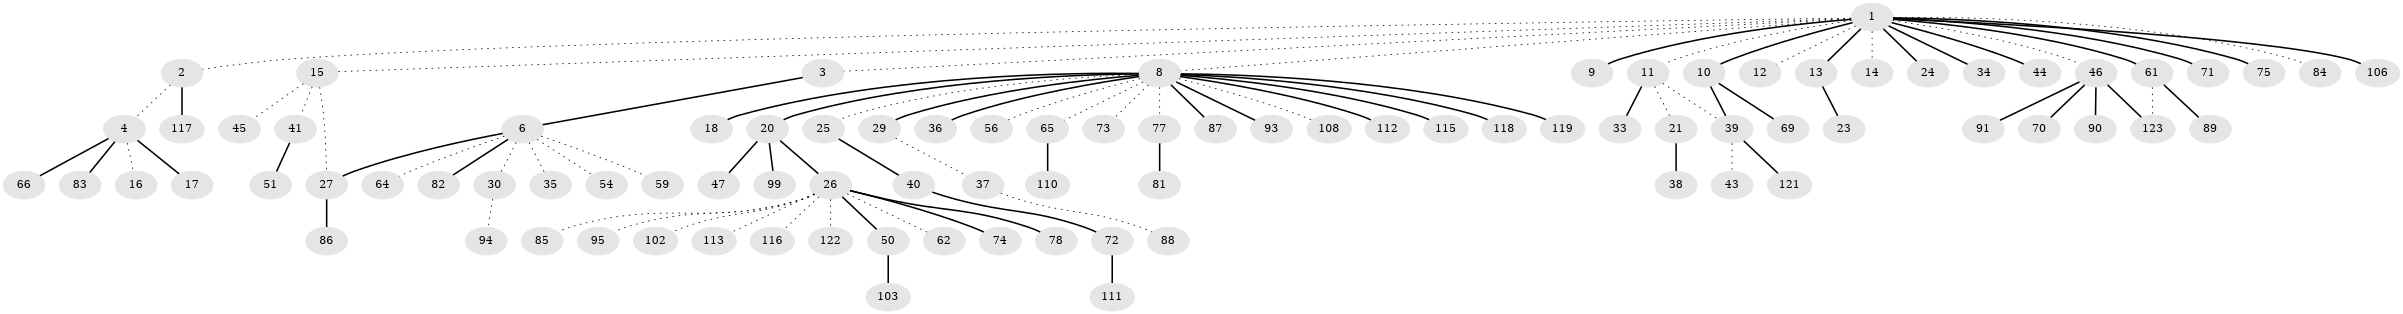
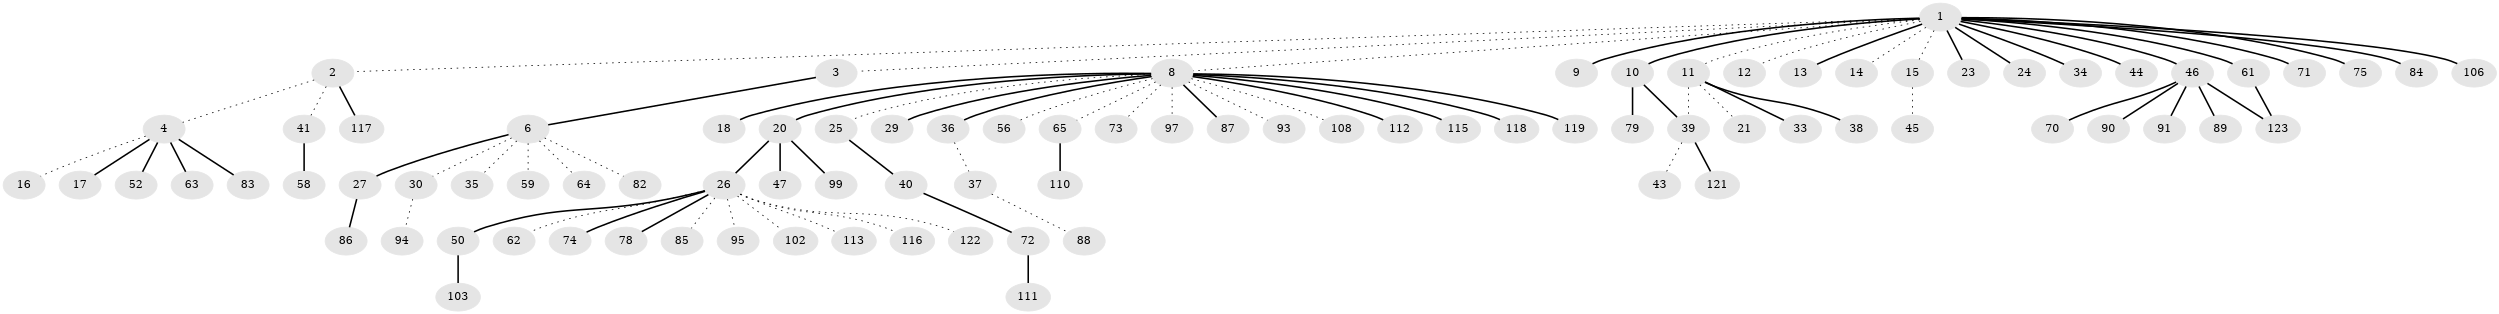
edge "1" -- "84": style dotted -> bold
edge "1" -- "46": style dotted -> bold
edge "15" -- "41": now "2" -- "41"
edge "8" -- "93": style bold -> dotted
edge "13" -- "23": now "1" -- "23"
edge "61" -- "123": style dotted -> bold
edge "61" -- "89": now "46" -- "89"
edge "15" -- "27": removed
node "77": label "77" -> "97"
node "69": label "69" -> "79"
edge "6" -- "82": style bold -> dotted
edge "29" -- "37": now "36" -- "37"
edge "21" -- "38": now "11" -- "38"
node "66": label "66" -> "63"
node "52": added
node "51": label "51" -> "58"
node "54": removed
node "81": removed
